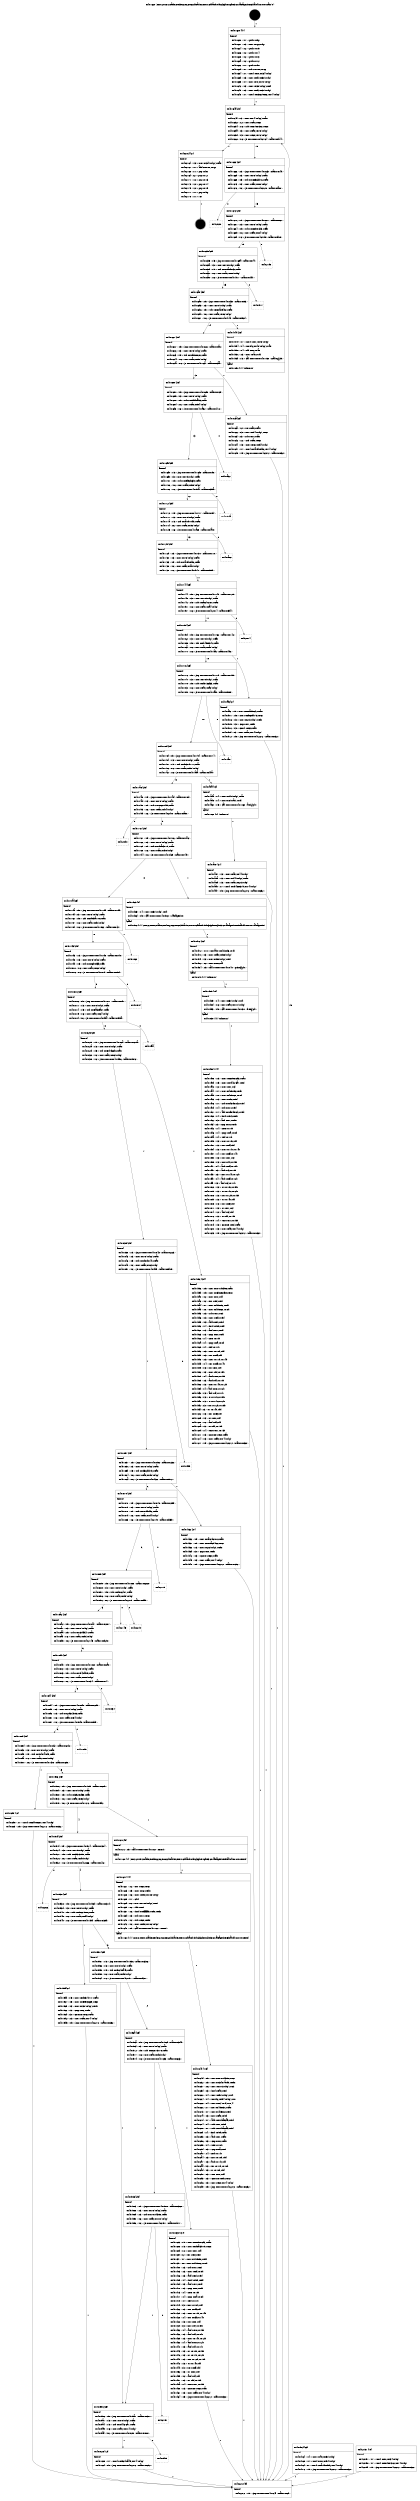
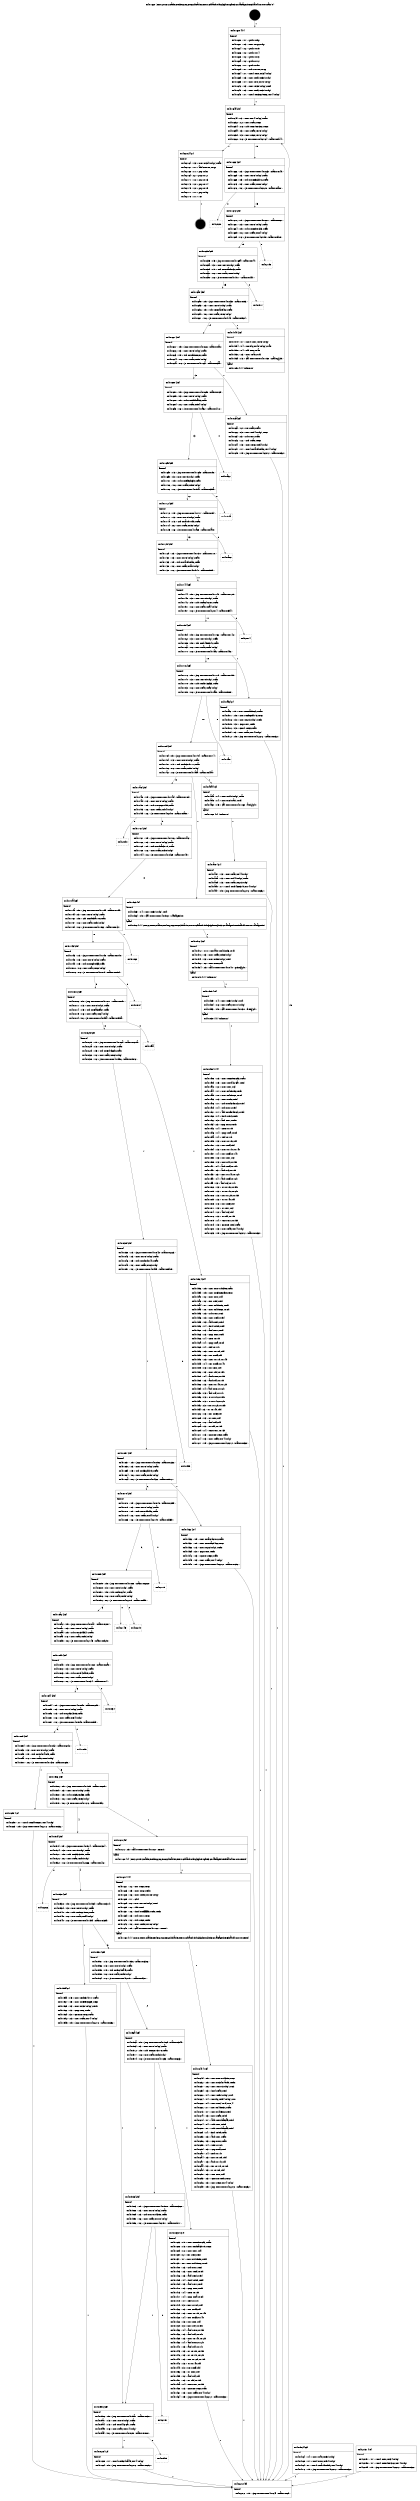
edge "0x4017c1 [25]" -> "0x401d69 [9]": now "0x40178f [25]" -> "0x401d69 [9]"
edge "0x4018a2 [25]" -> "0x4018bb [25]": removed, label "6"
